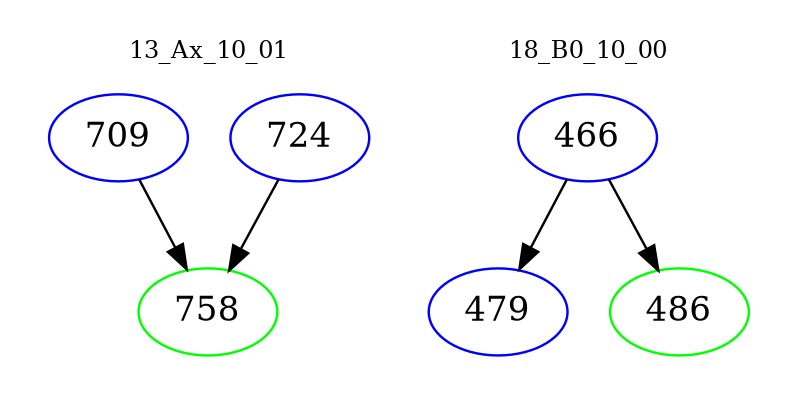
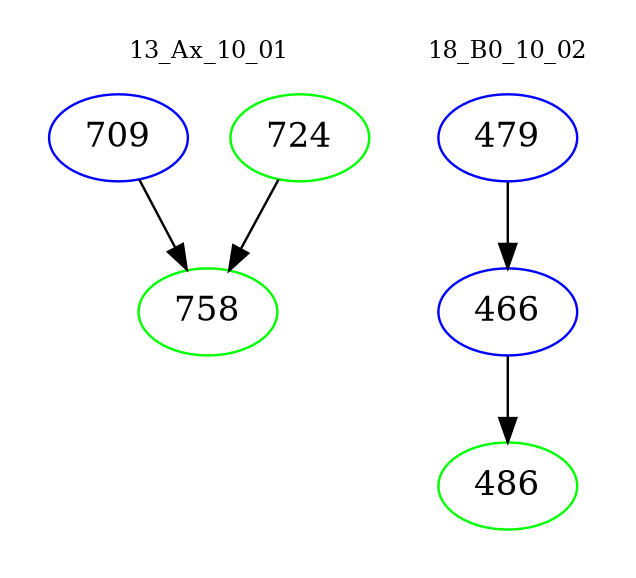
cluster "18_B0_10_00": label "18_B0_10_00" -> "18_B0_10_02"
node "724": color blue -> green
edge "466" -> "479": reversed
